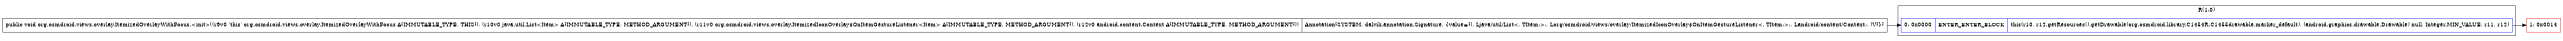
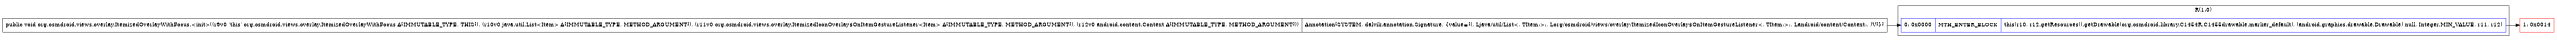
node "0: 0x0000": text "ENTER_ENTER_BLOCK" -> "MTH_ENTER_BLOCK"
